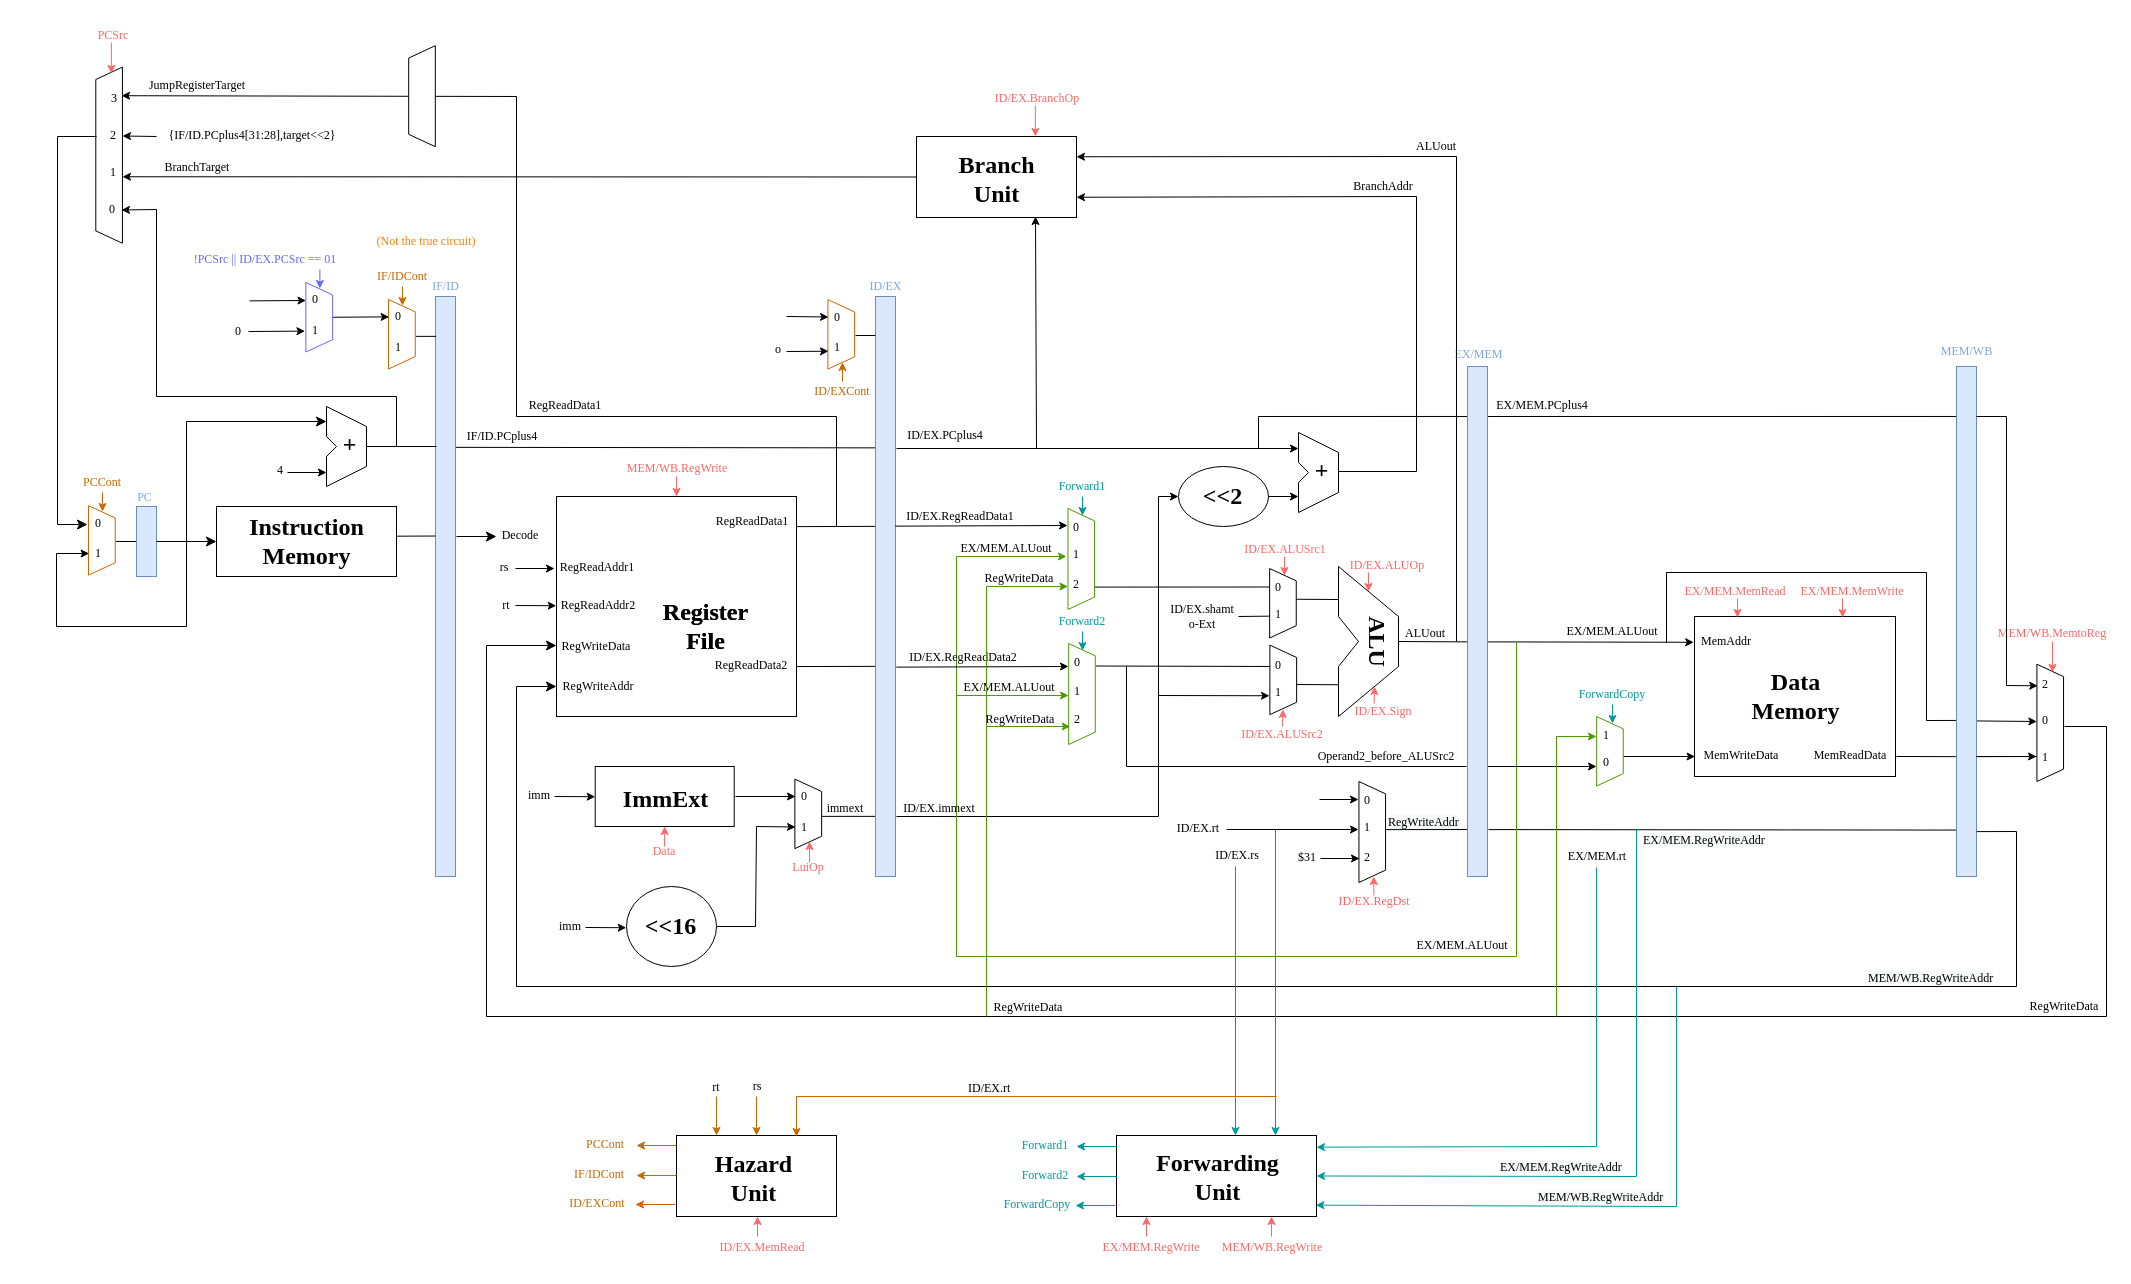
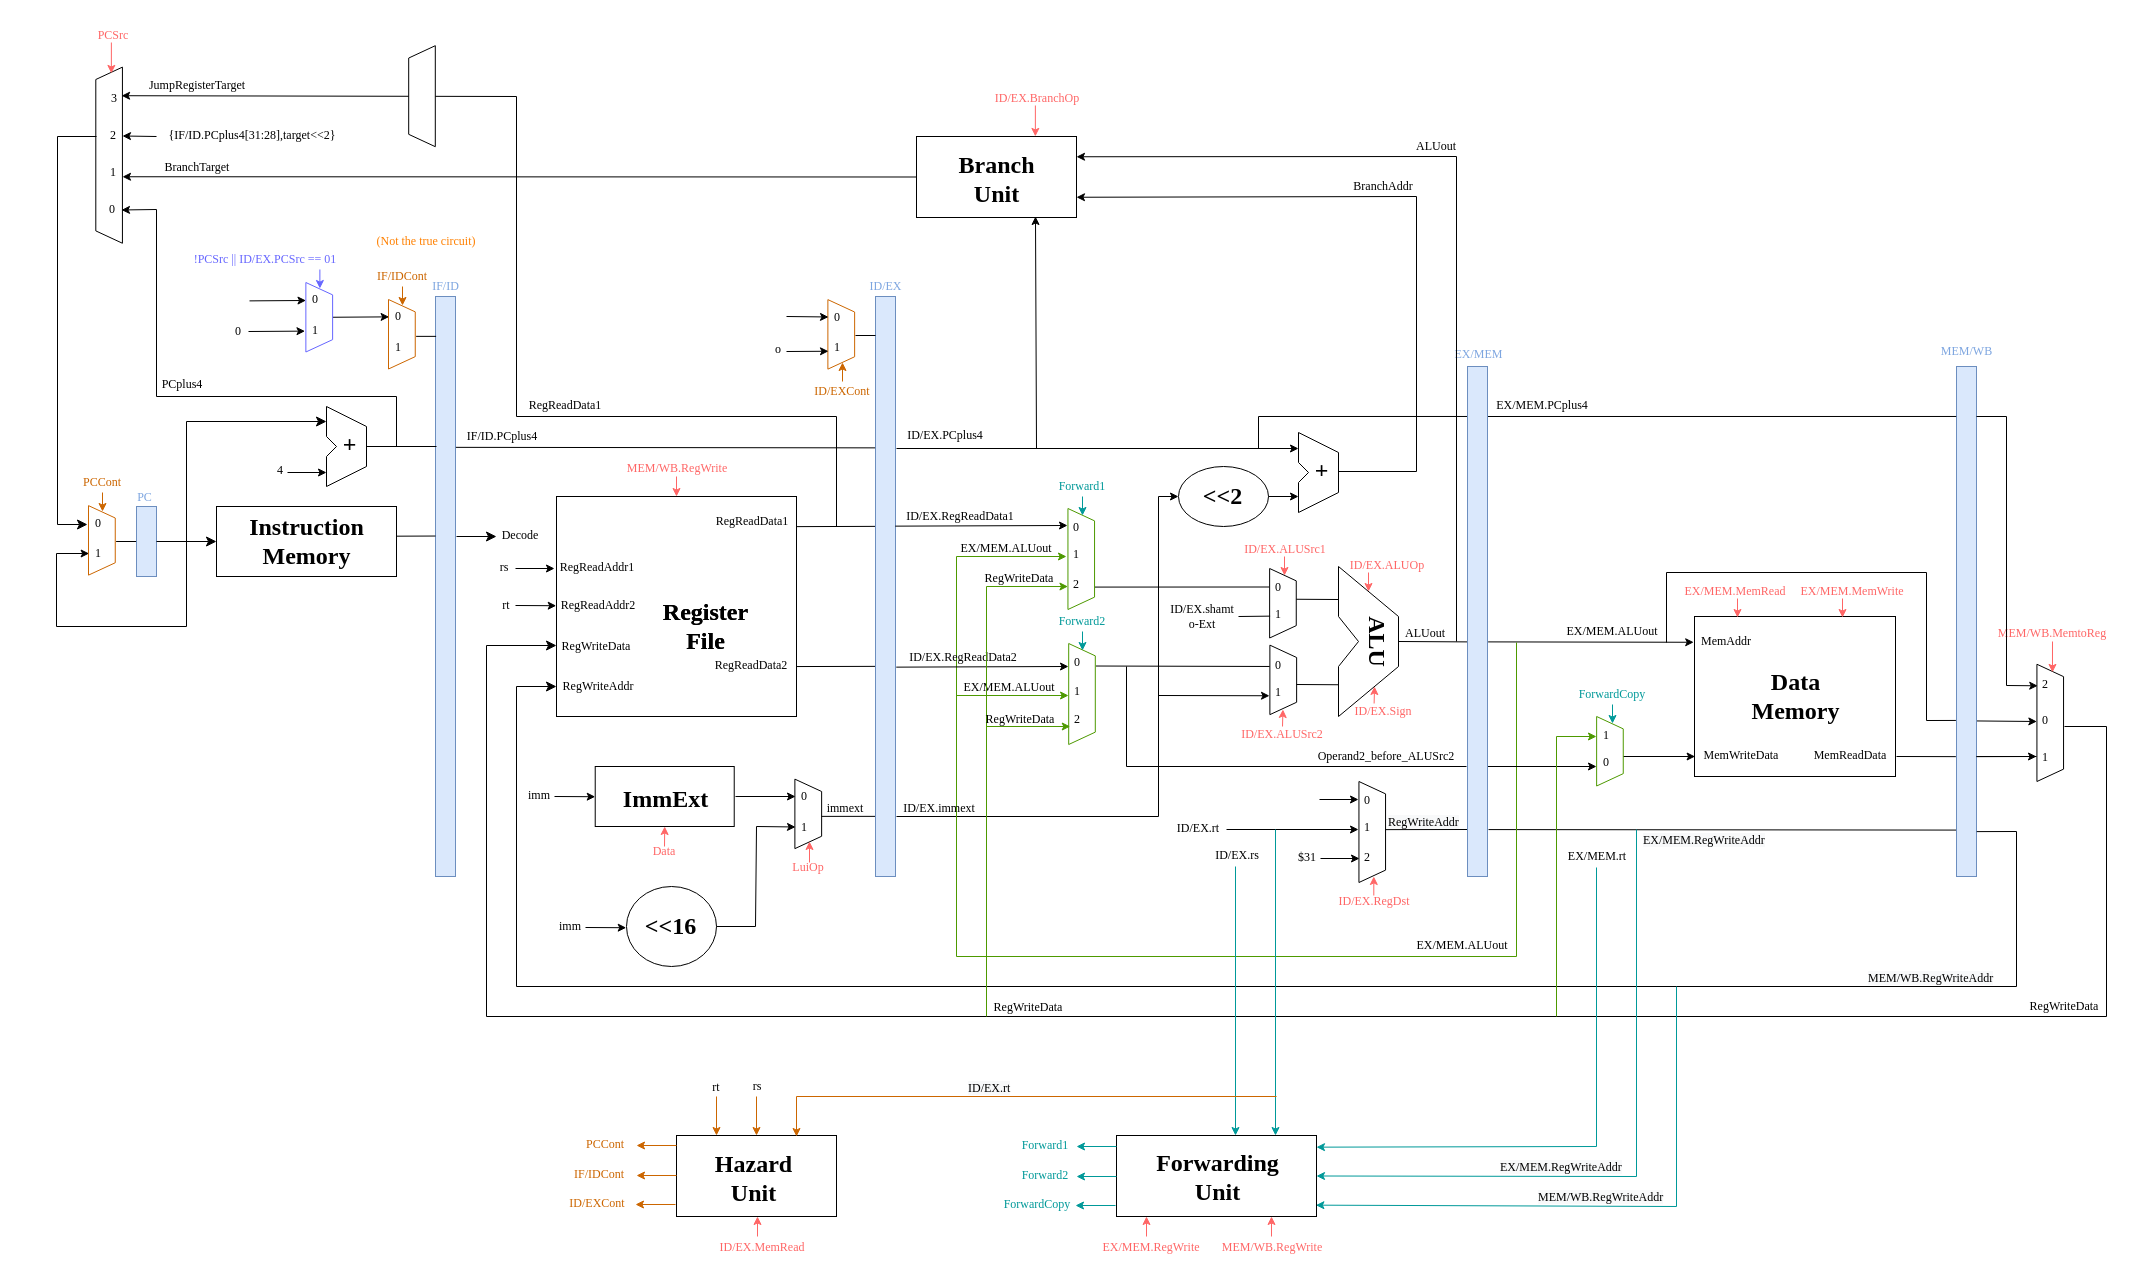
node "PCplus4": added
